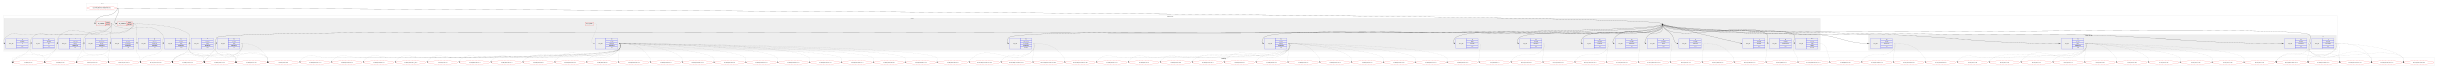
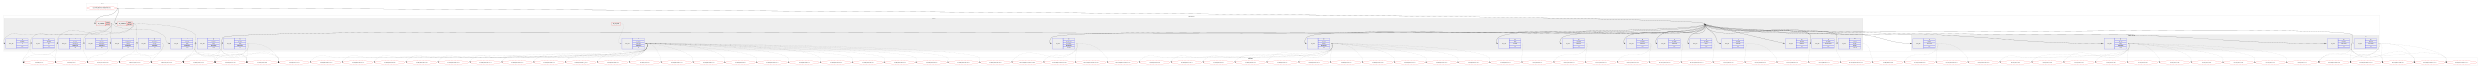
node "sys-devel/automake-1.15.1-r1": added
